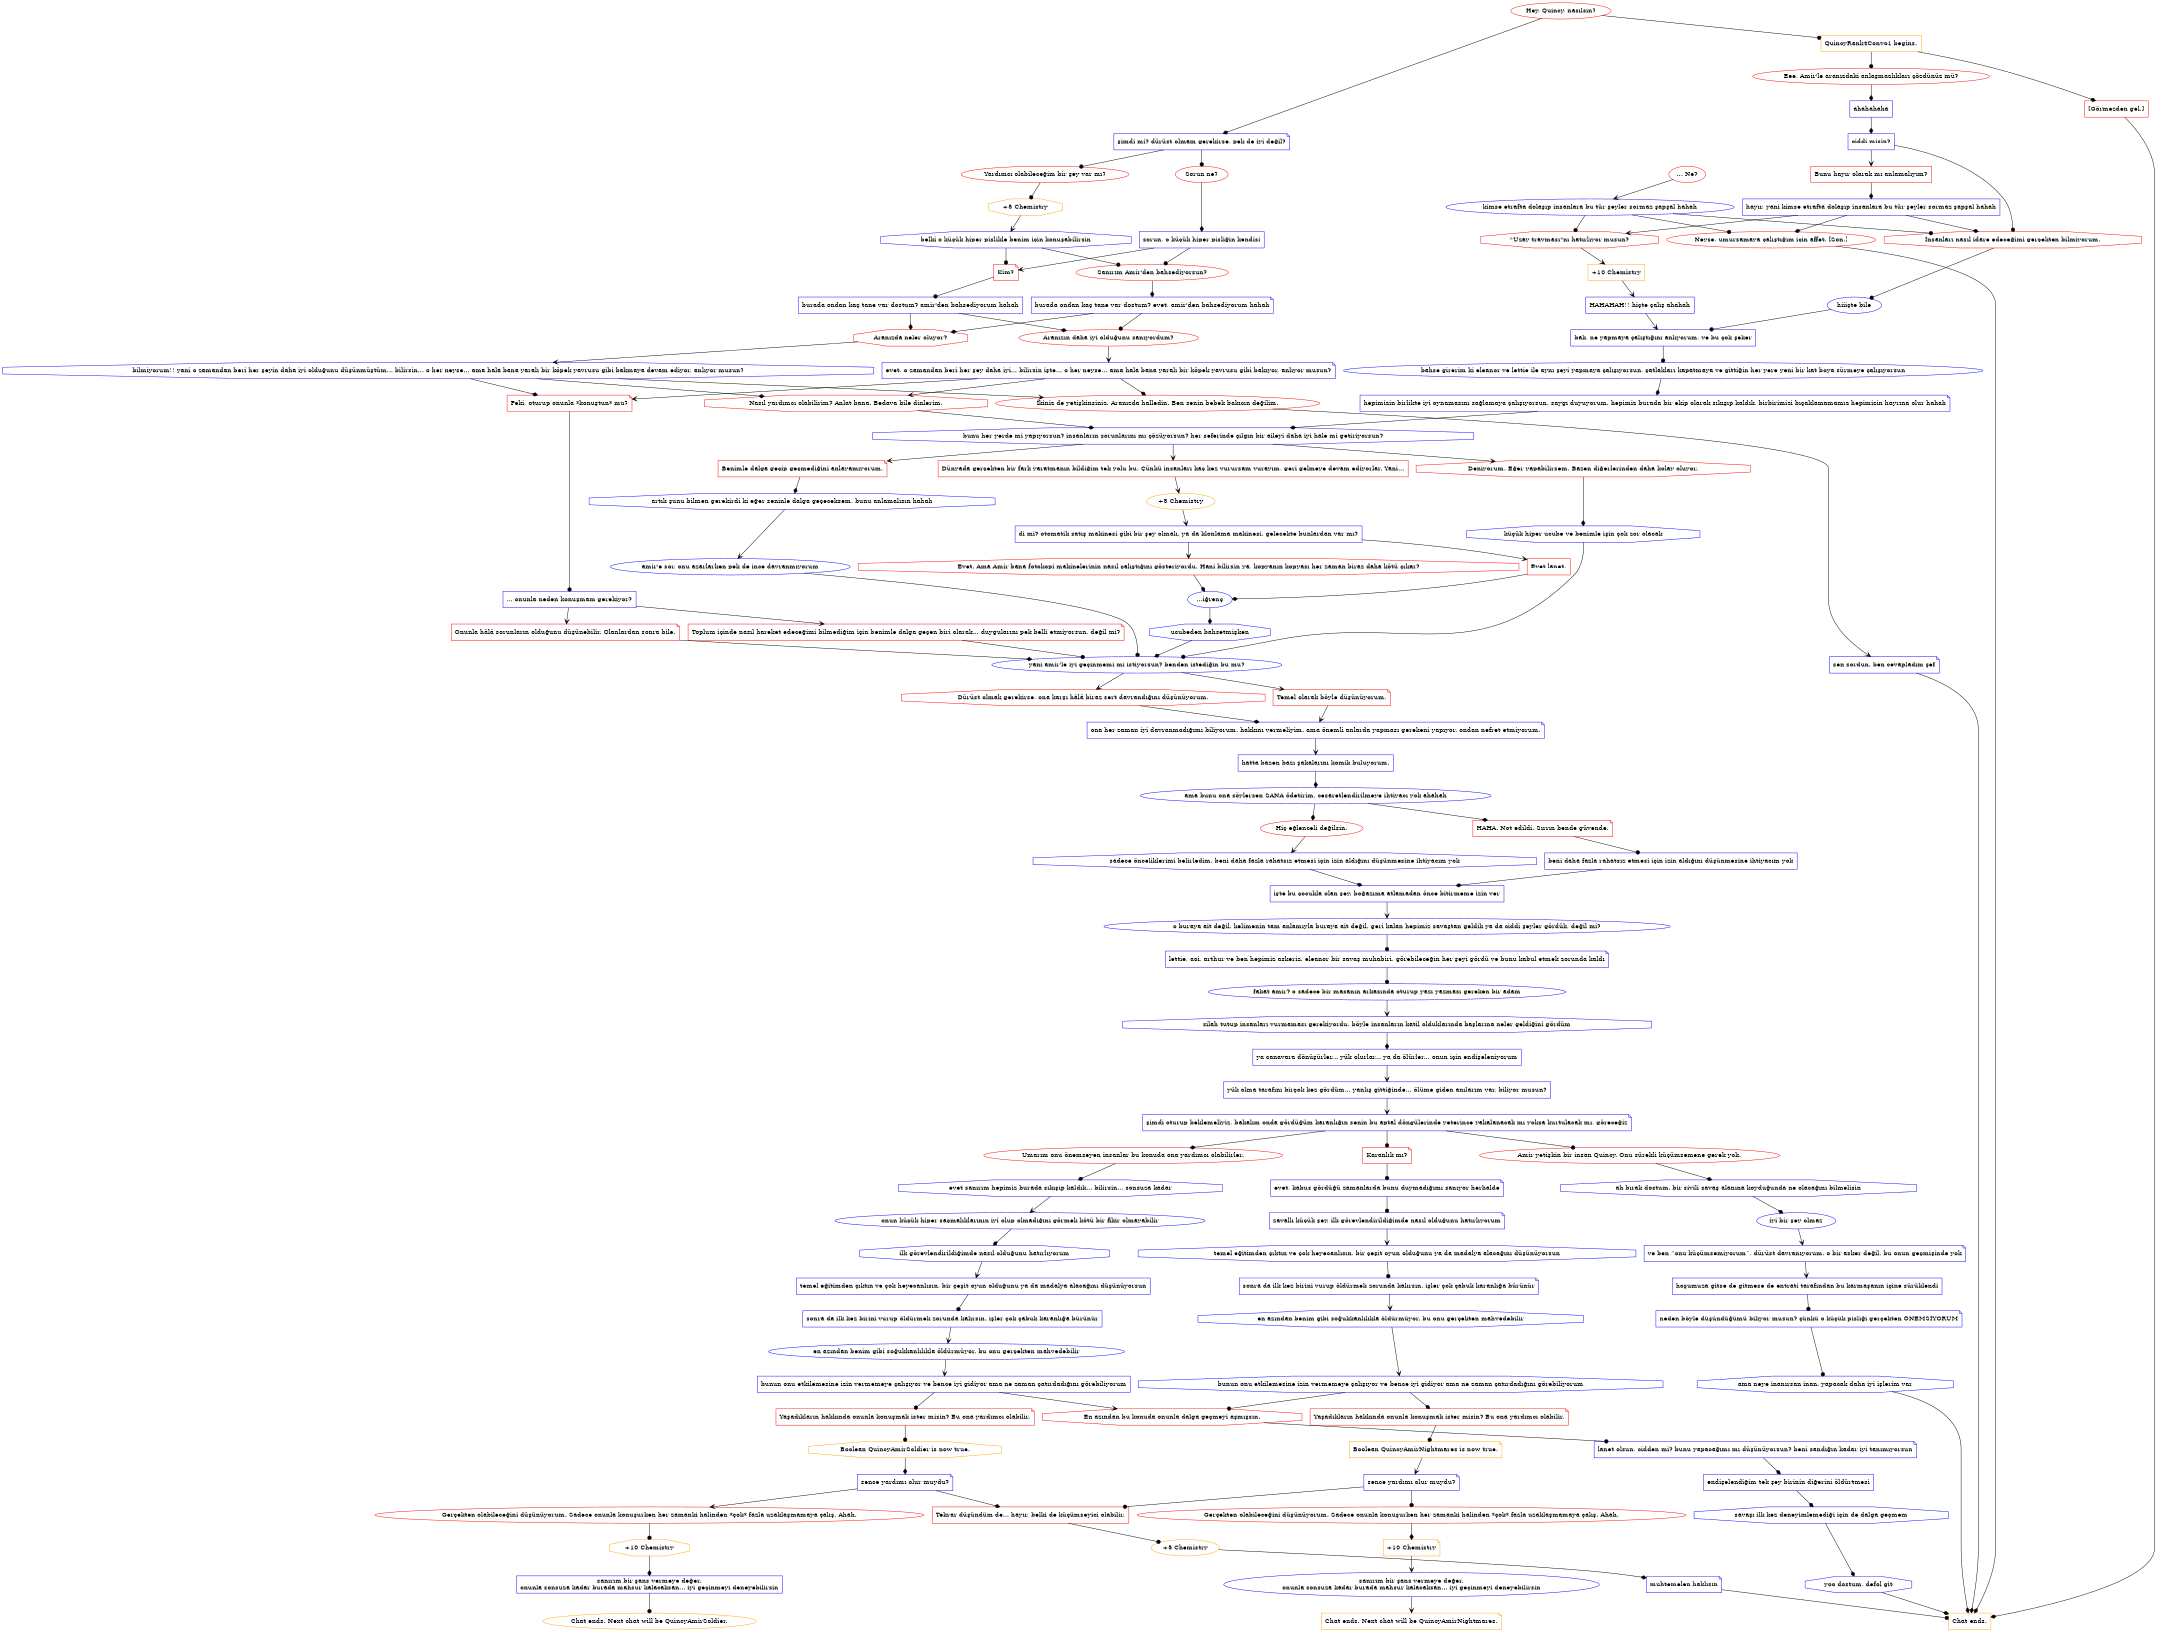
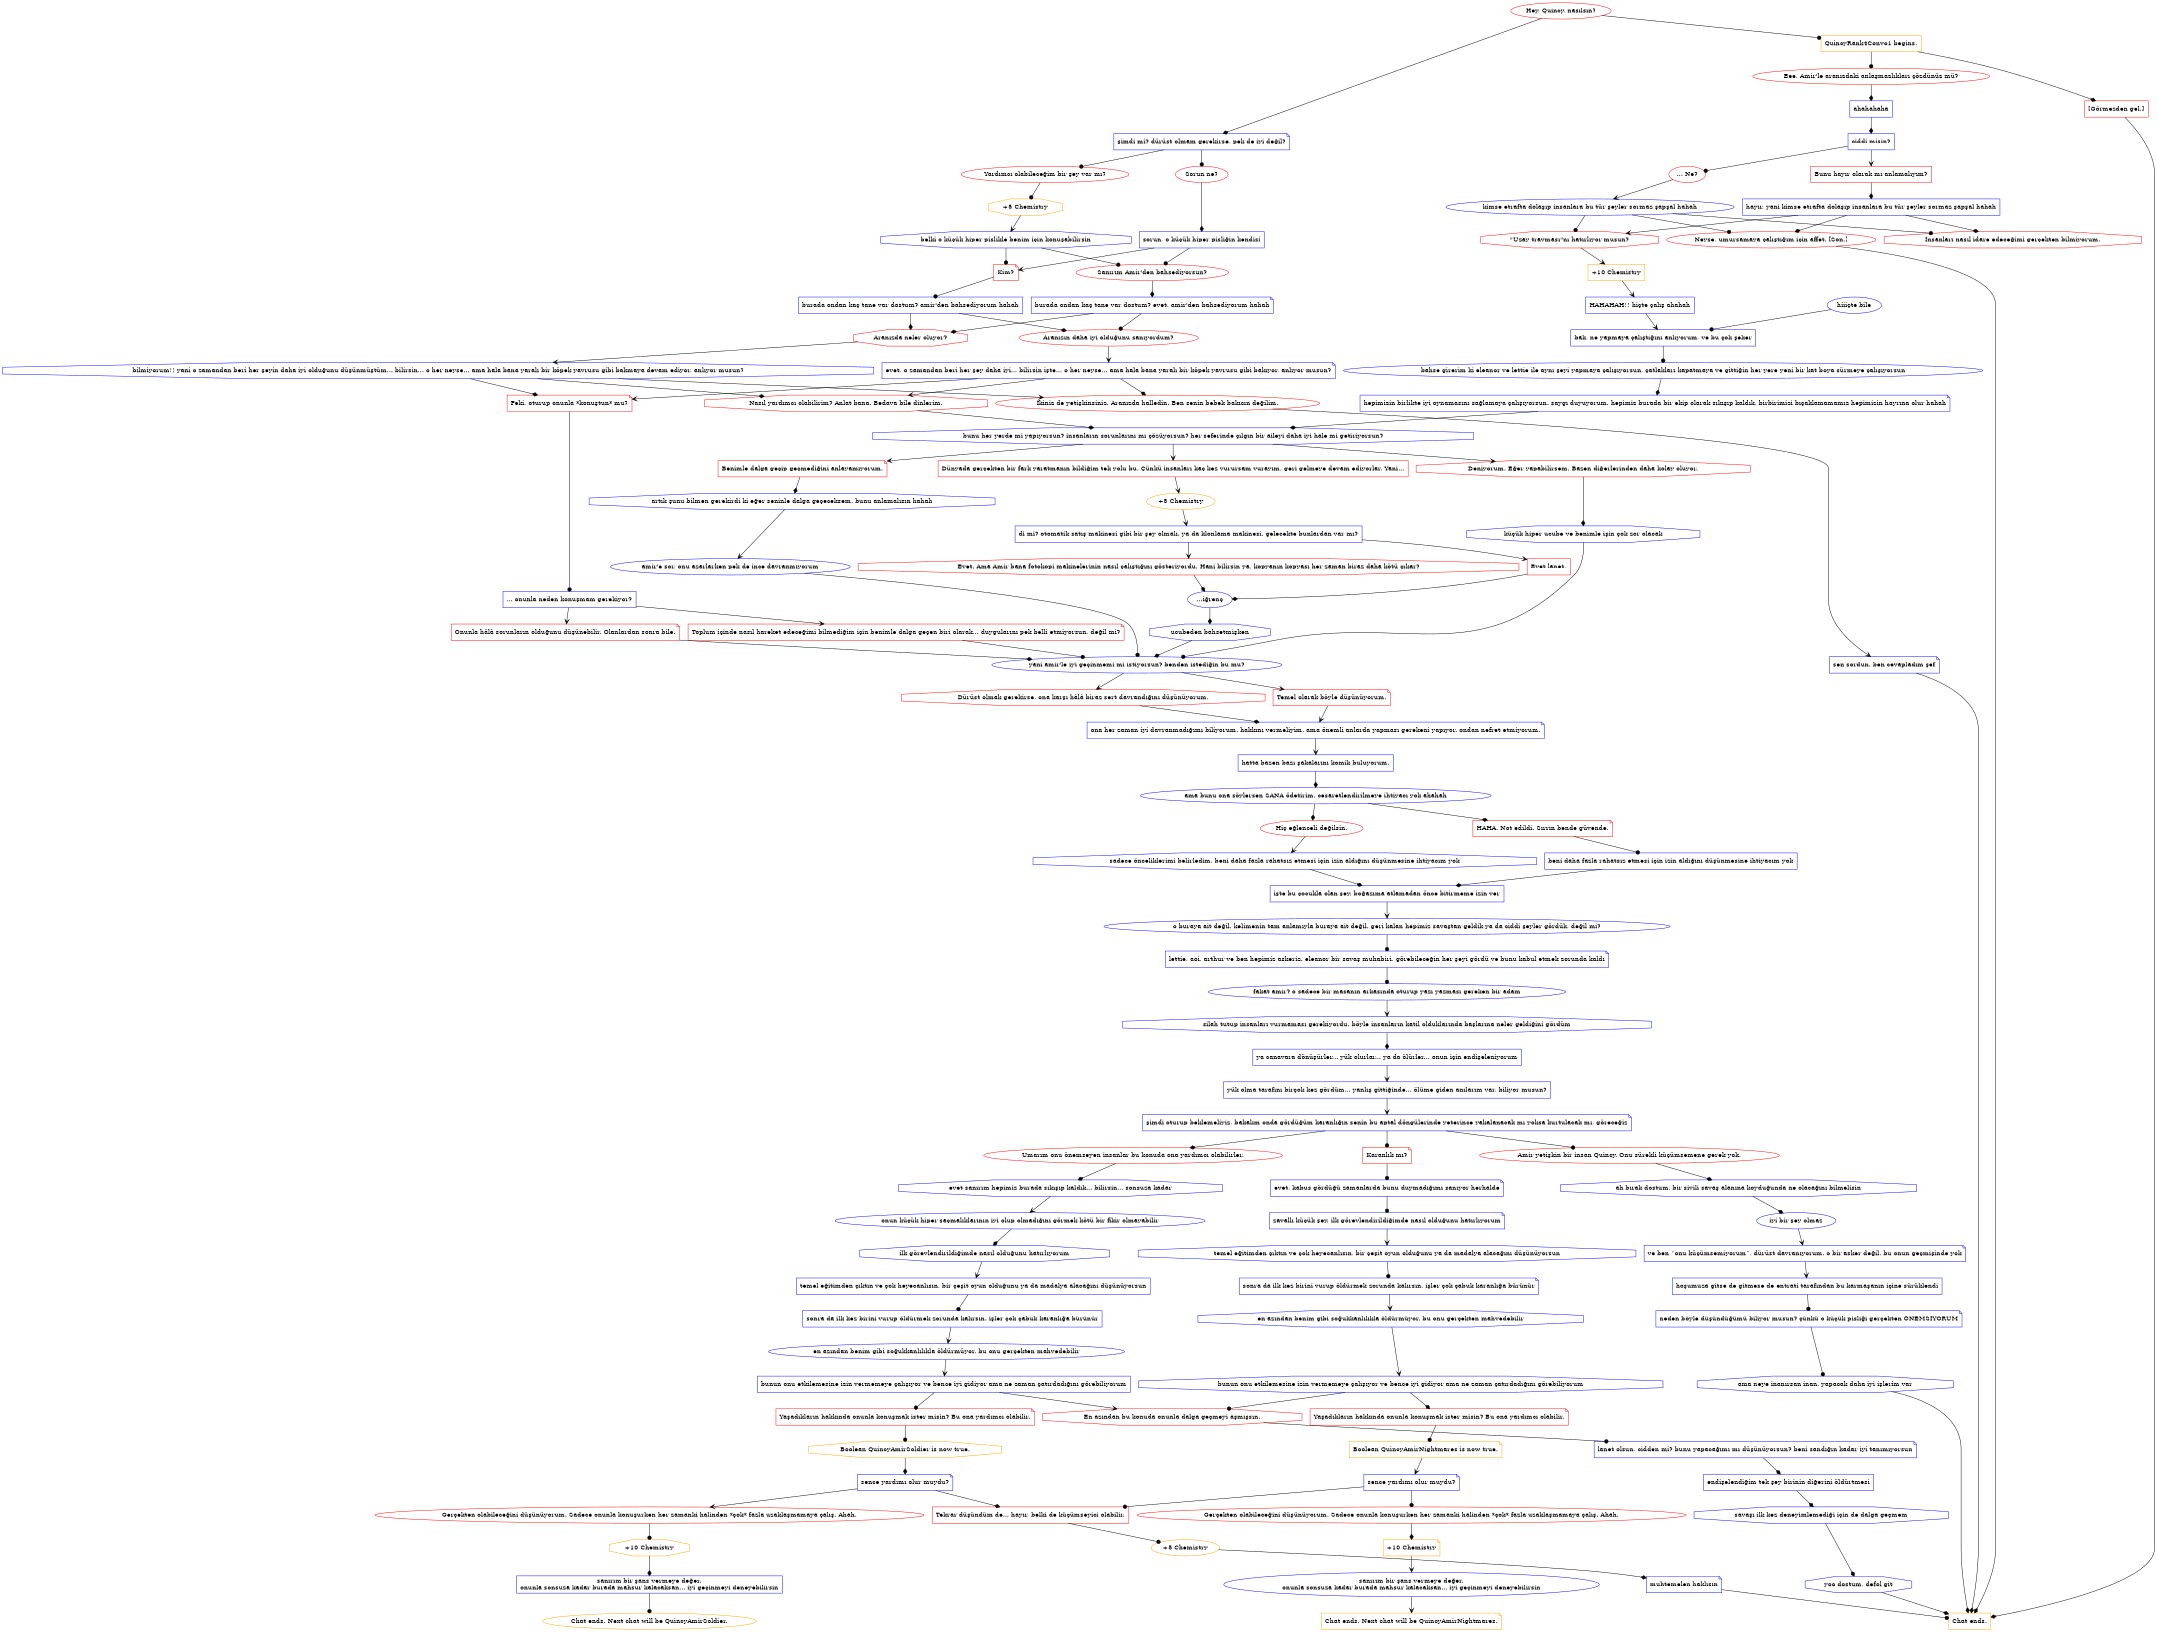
edge "ciddi misin?" -> "İnsanları nasıl idare edeceğimi gerçekten bilmiyorum.": now "ciddi misin?" -> "... Ne?"
edge "İnsanları nasıl idare edeceğimi gerçekten bilmiyorum." -> "hiiiçte bile": removed
